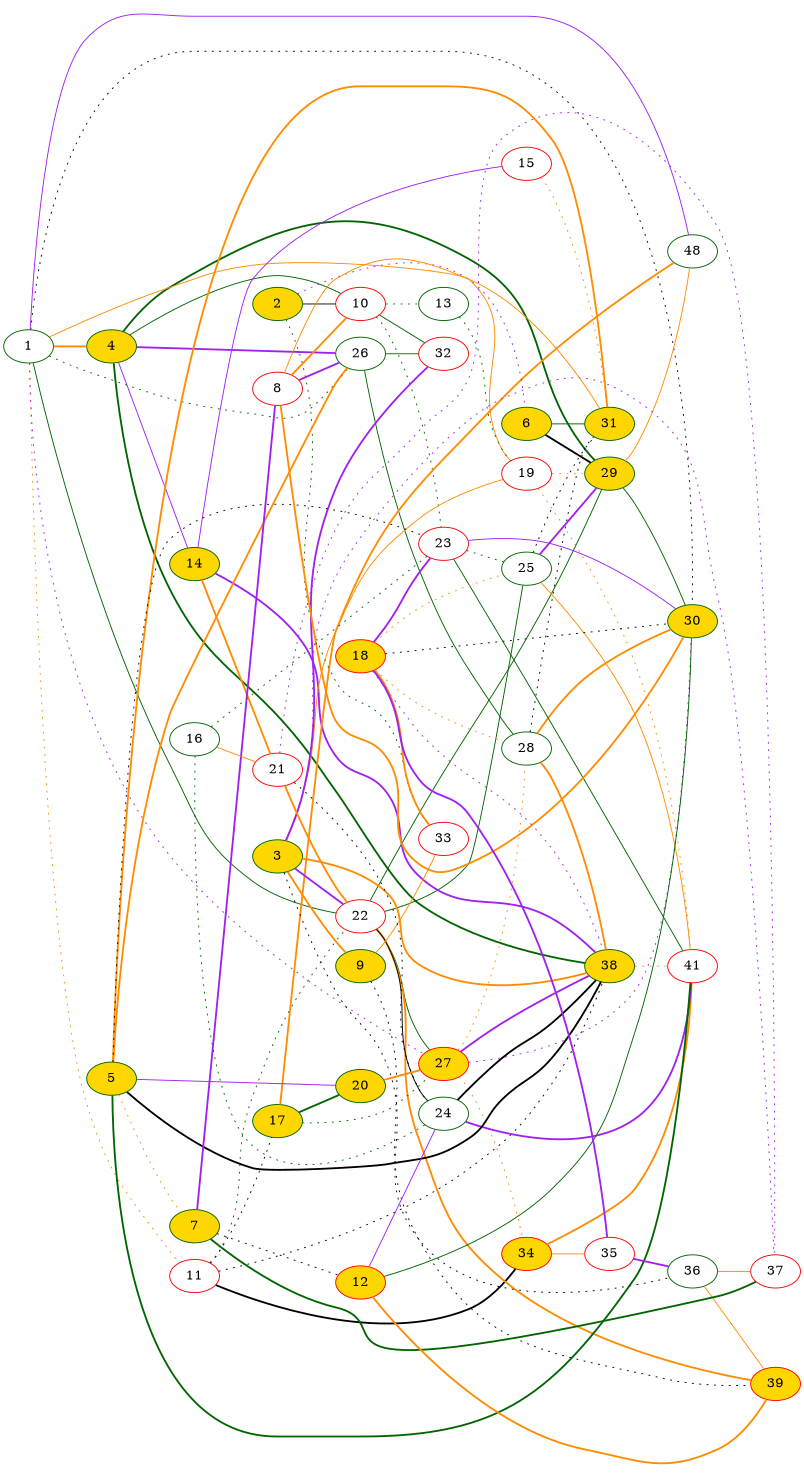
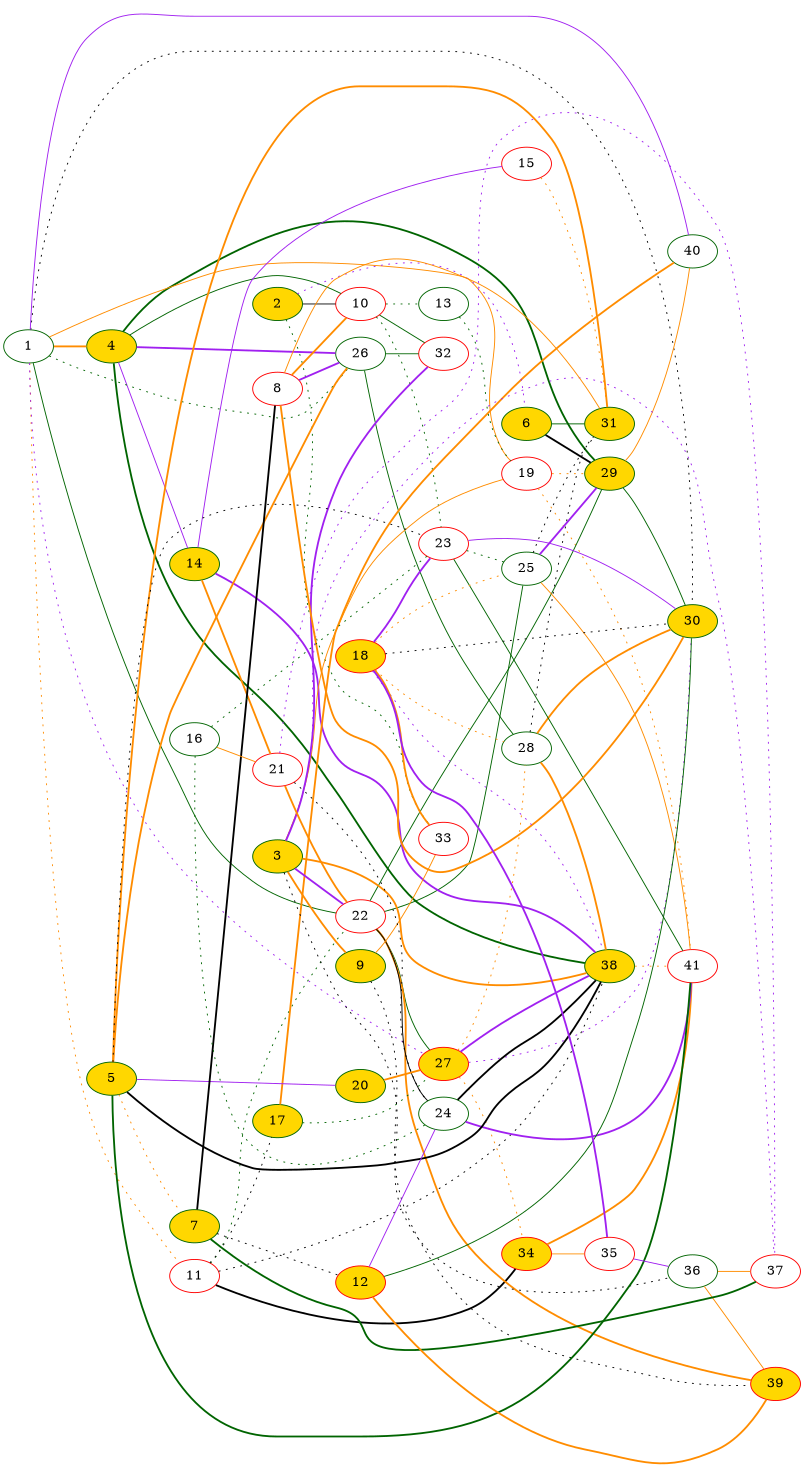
node "48": label "48" -> "40"
edge "8" -- "7": color purple -> black
edge "20" -- "17": removed
edge "35" -- "36": style bold -> solid
